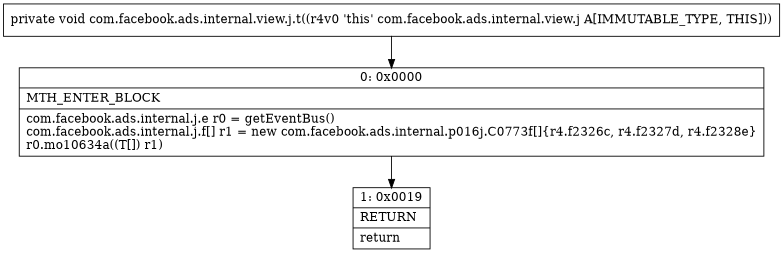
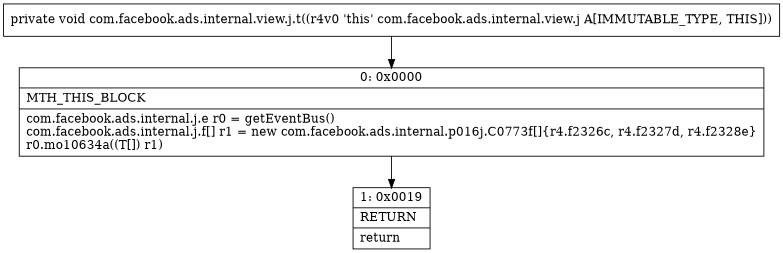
node "0: 0x0000": text "MTH_ENTER_BLOCK" -> "MTH_THIS_BLOCK"
